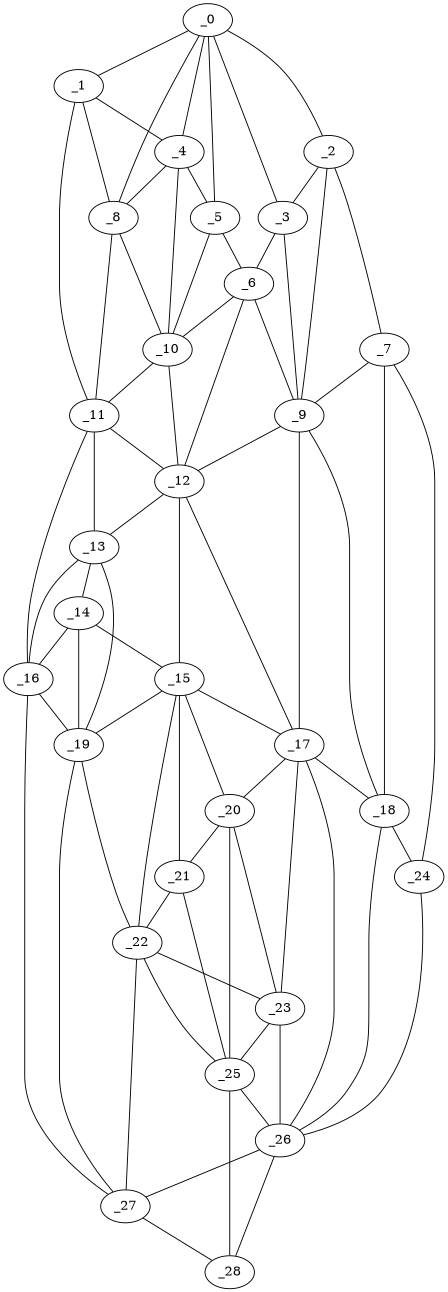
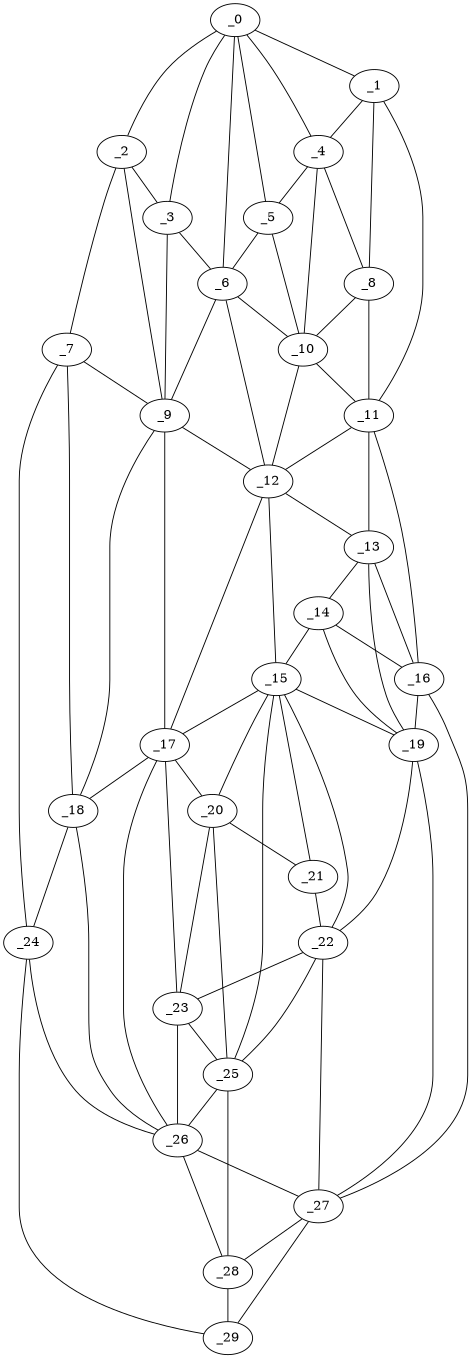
edge "_0" -- "_8": now "_0" -- "_6"
edge "_21" -- "_25": now "_15" -- "_25"
node "_29": added
